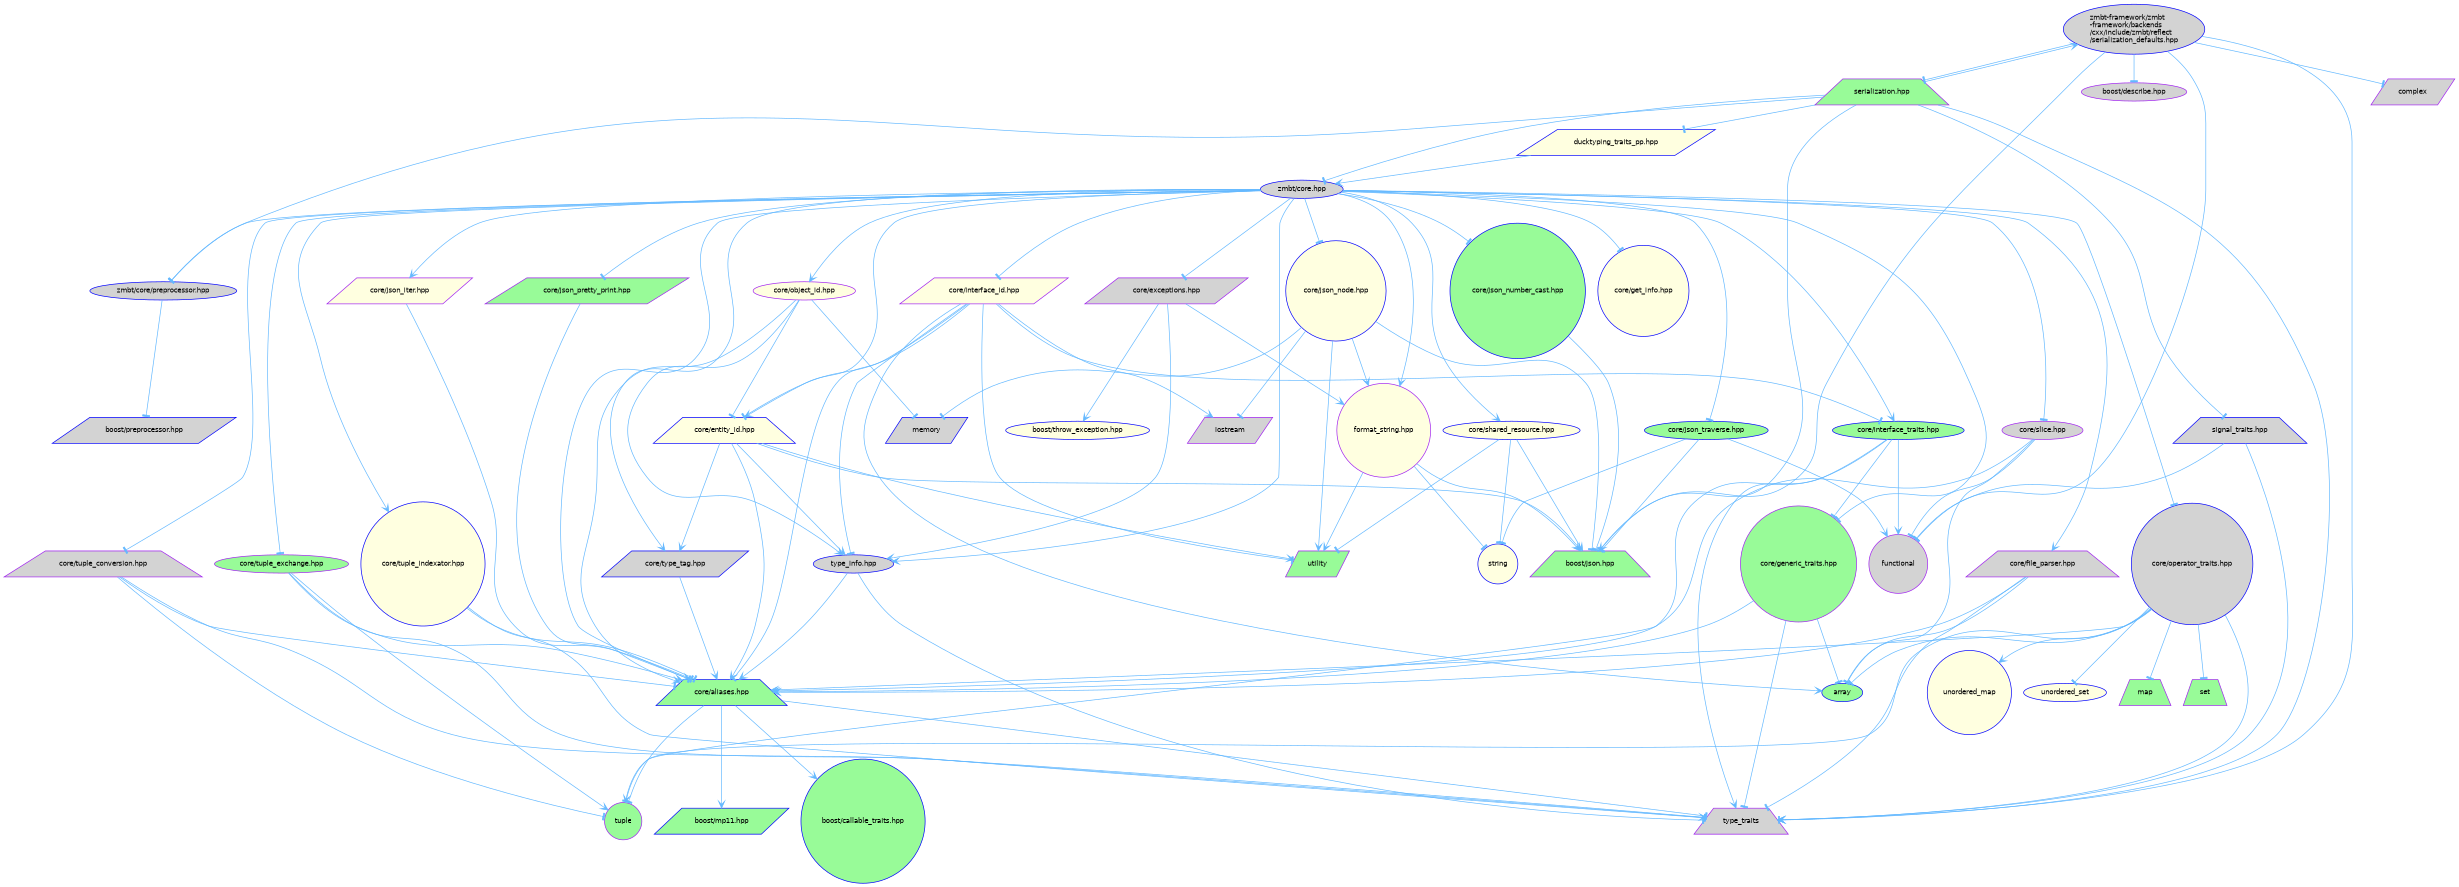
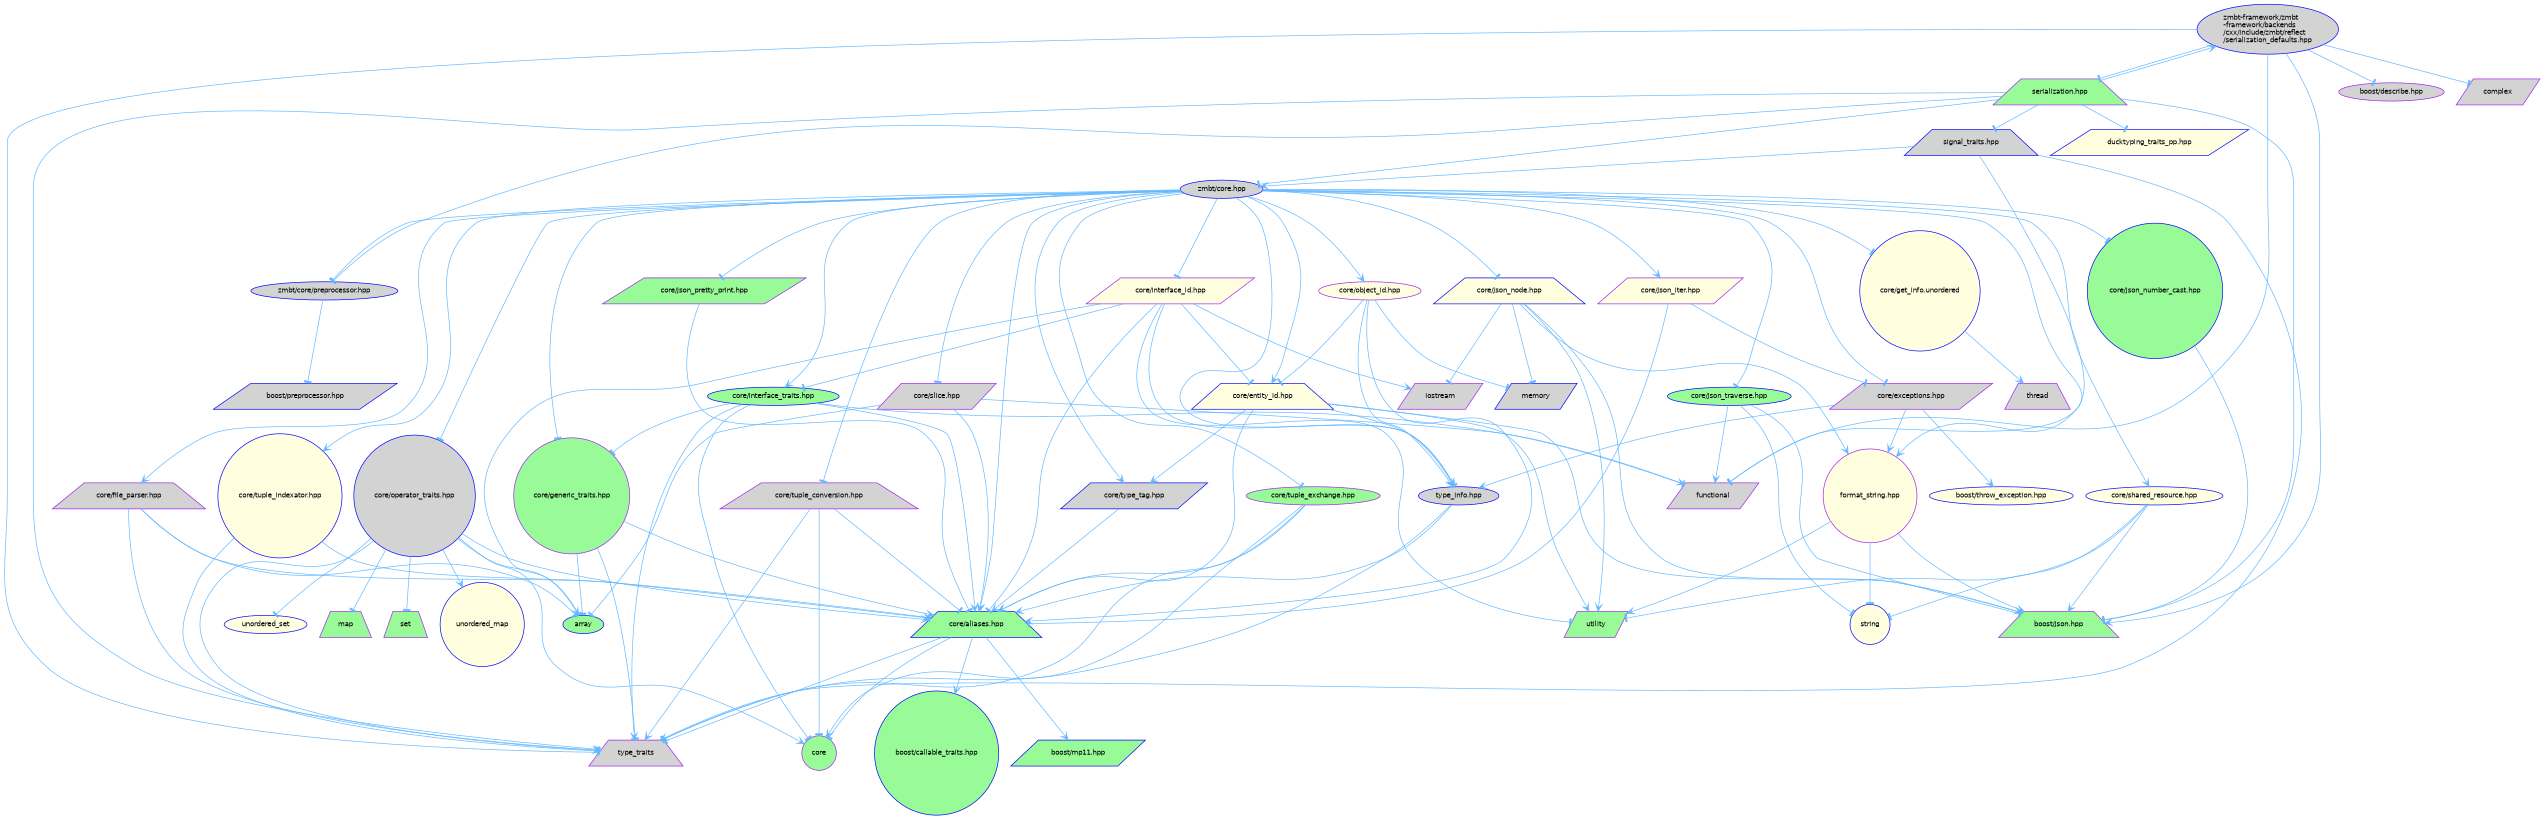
edge "ducktyping_traits_pp.hpp" -> "zmbt/core.hpp": now "signal_traits.hpp" -> "zmbt/core.hpp"
node "core/json_node.hpp": shape circle -> trapezium
node "core/get_info.hpp": label "core/get_info.hpp" -> "core/get_info.unordered"
edge "core/json_iter.hpp" -> "core/exceptions.hpp": added
node "thread": added
node "core/slice.hpp": shape ellipse -> parallelogram
edge "core/interface_traits.hpp" -> "core/aliases.hpp": added
node "functional": shape circle -> parallelogram
node "tuple": label "tuple" -> "core"
